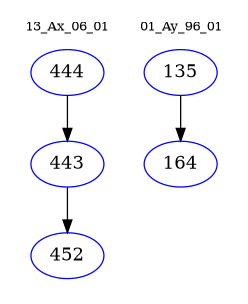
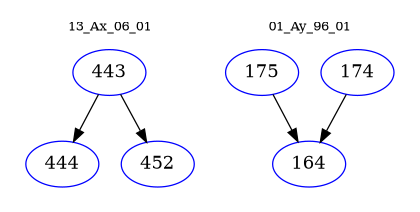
node "135": label "135" -> "175"
node "174": added
edge "444" -> "443": reversed
